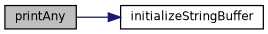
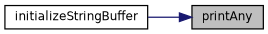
edge "printAny" -> "initializeStringBuffer": reversed
